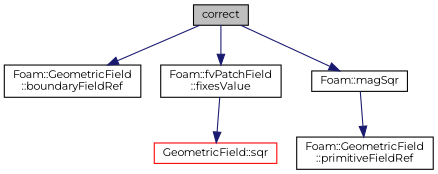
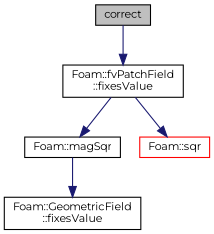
edge "correct" -> "Foam::magSqr": now "Foam::fvPatchField ::fixesValue" -> "Foam::magSqr"
node "Foam::GeometricField ::boundaryFieldRef": removed
node "GeometricField::sqr": label "GeometricField::sqr" -> "Foam::sqr"
node "Foam::GeometricField ::primitiveFieldRef": label "Foam::GeometricField ::primitiveFieldRef" -> "Foam::GeometricField ::fixesValue"
